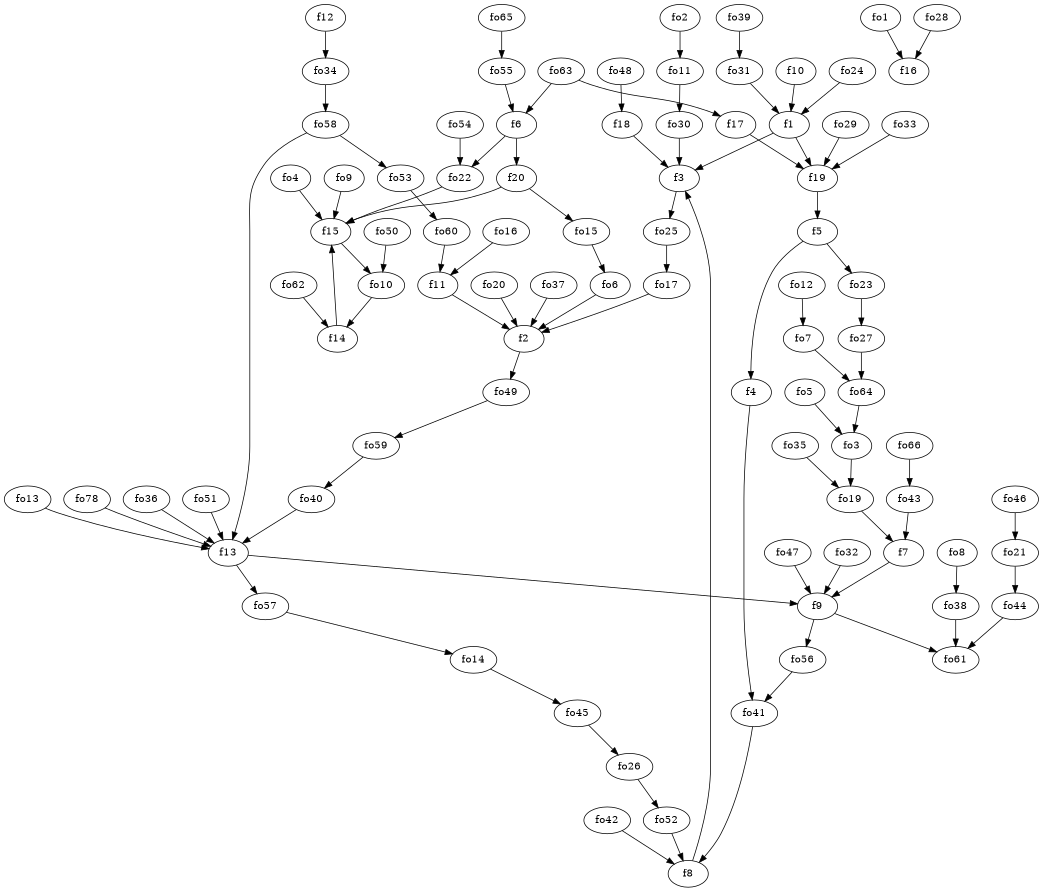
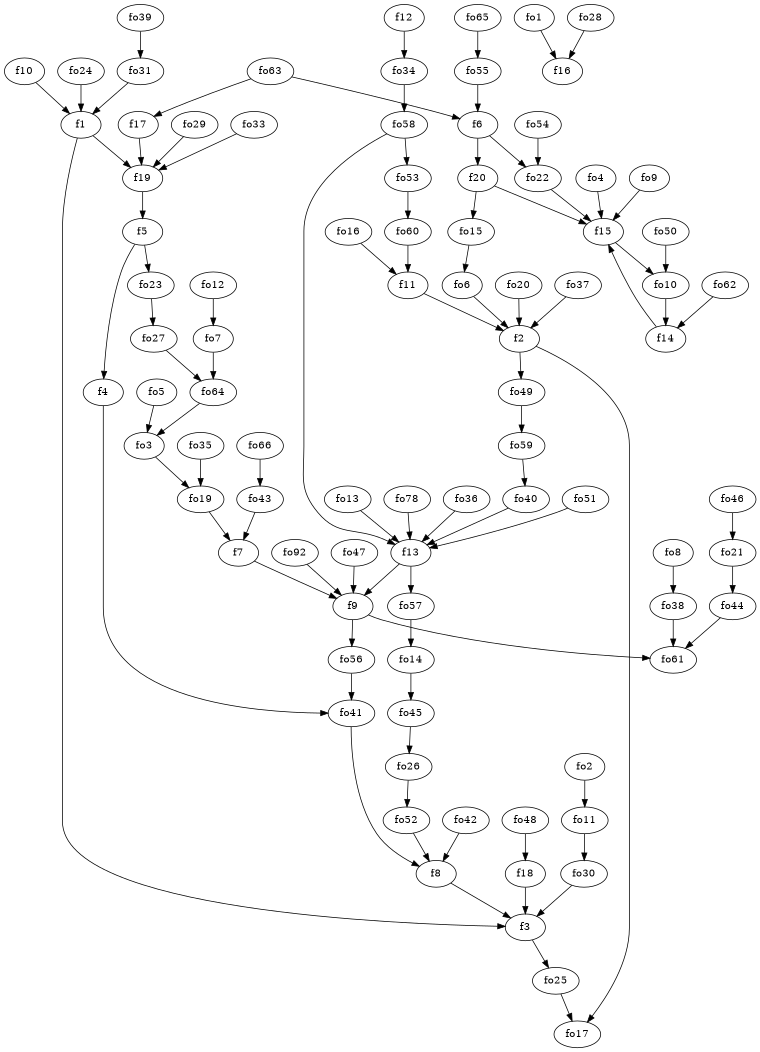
edge "fo17" -> "f2": reversed
node "fo32": label "fo32" -> "fo92"
